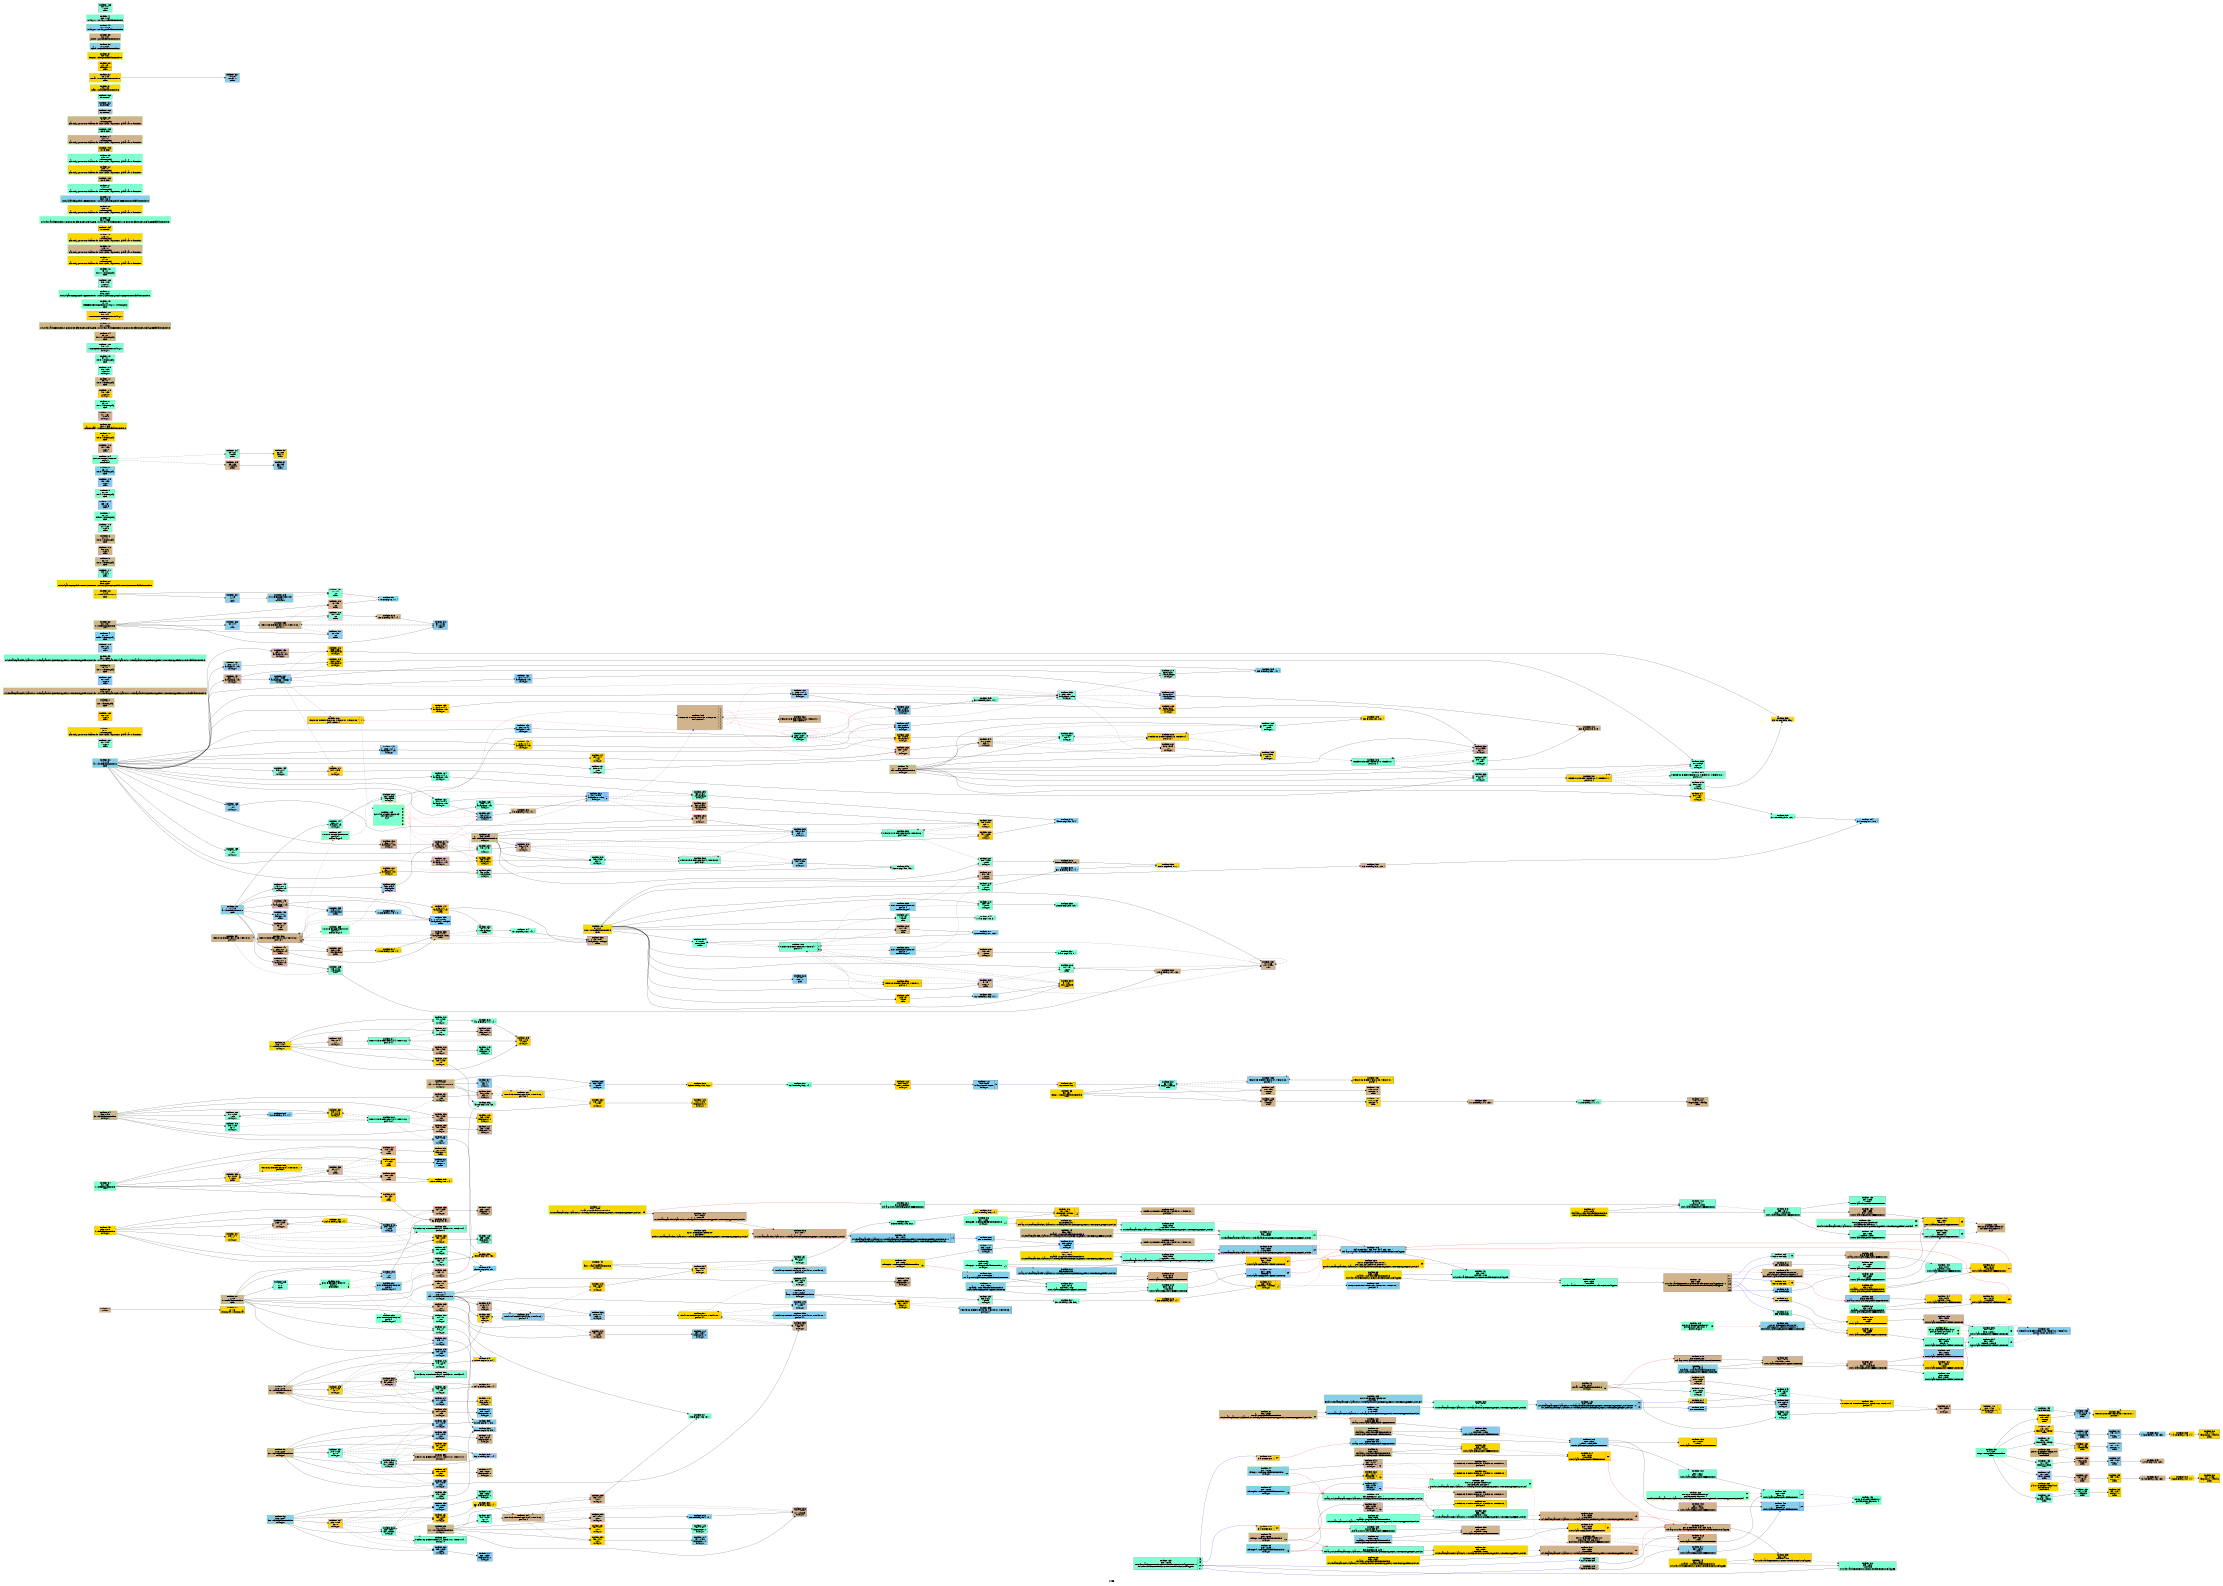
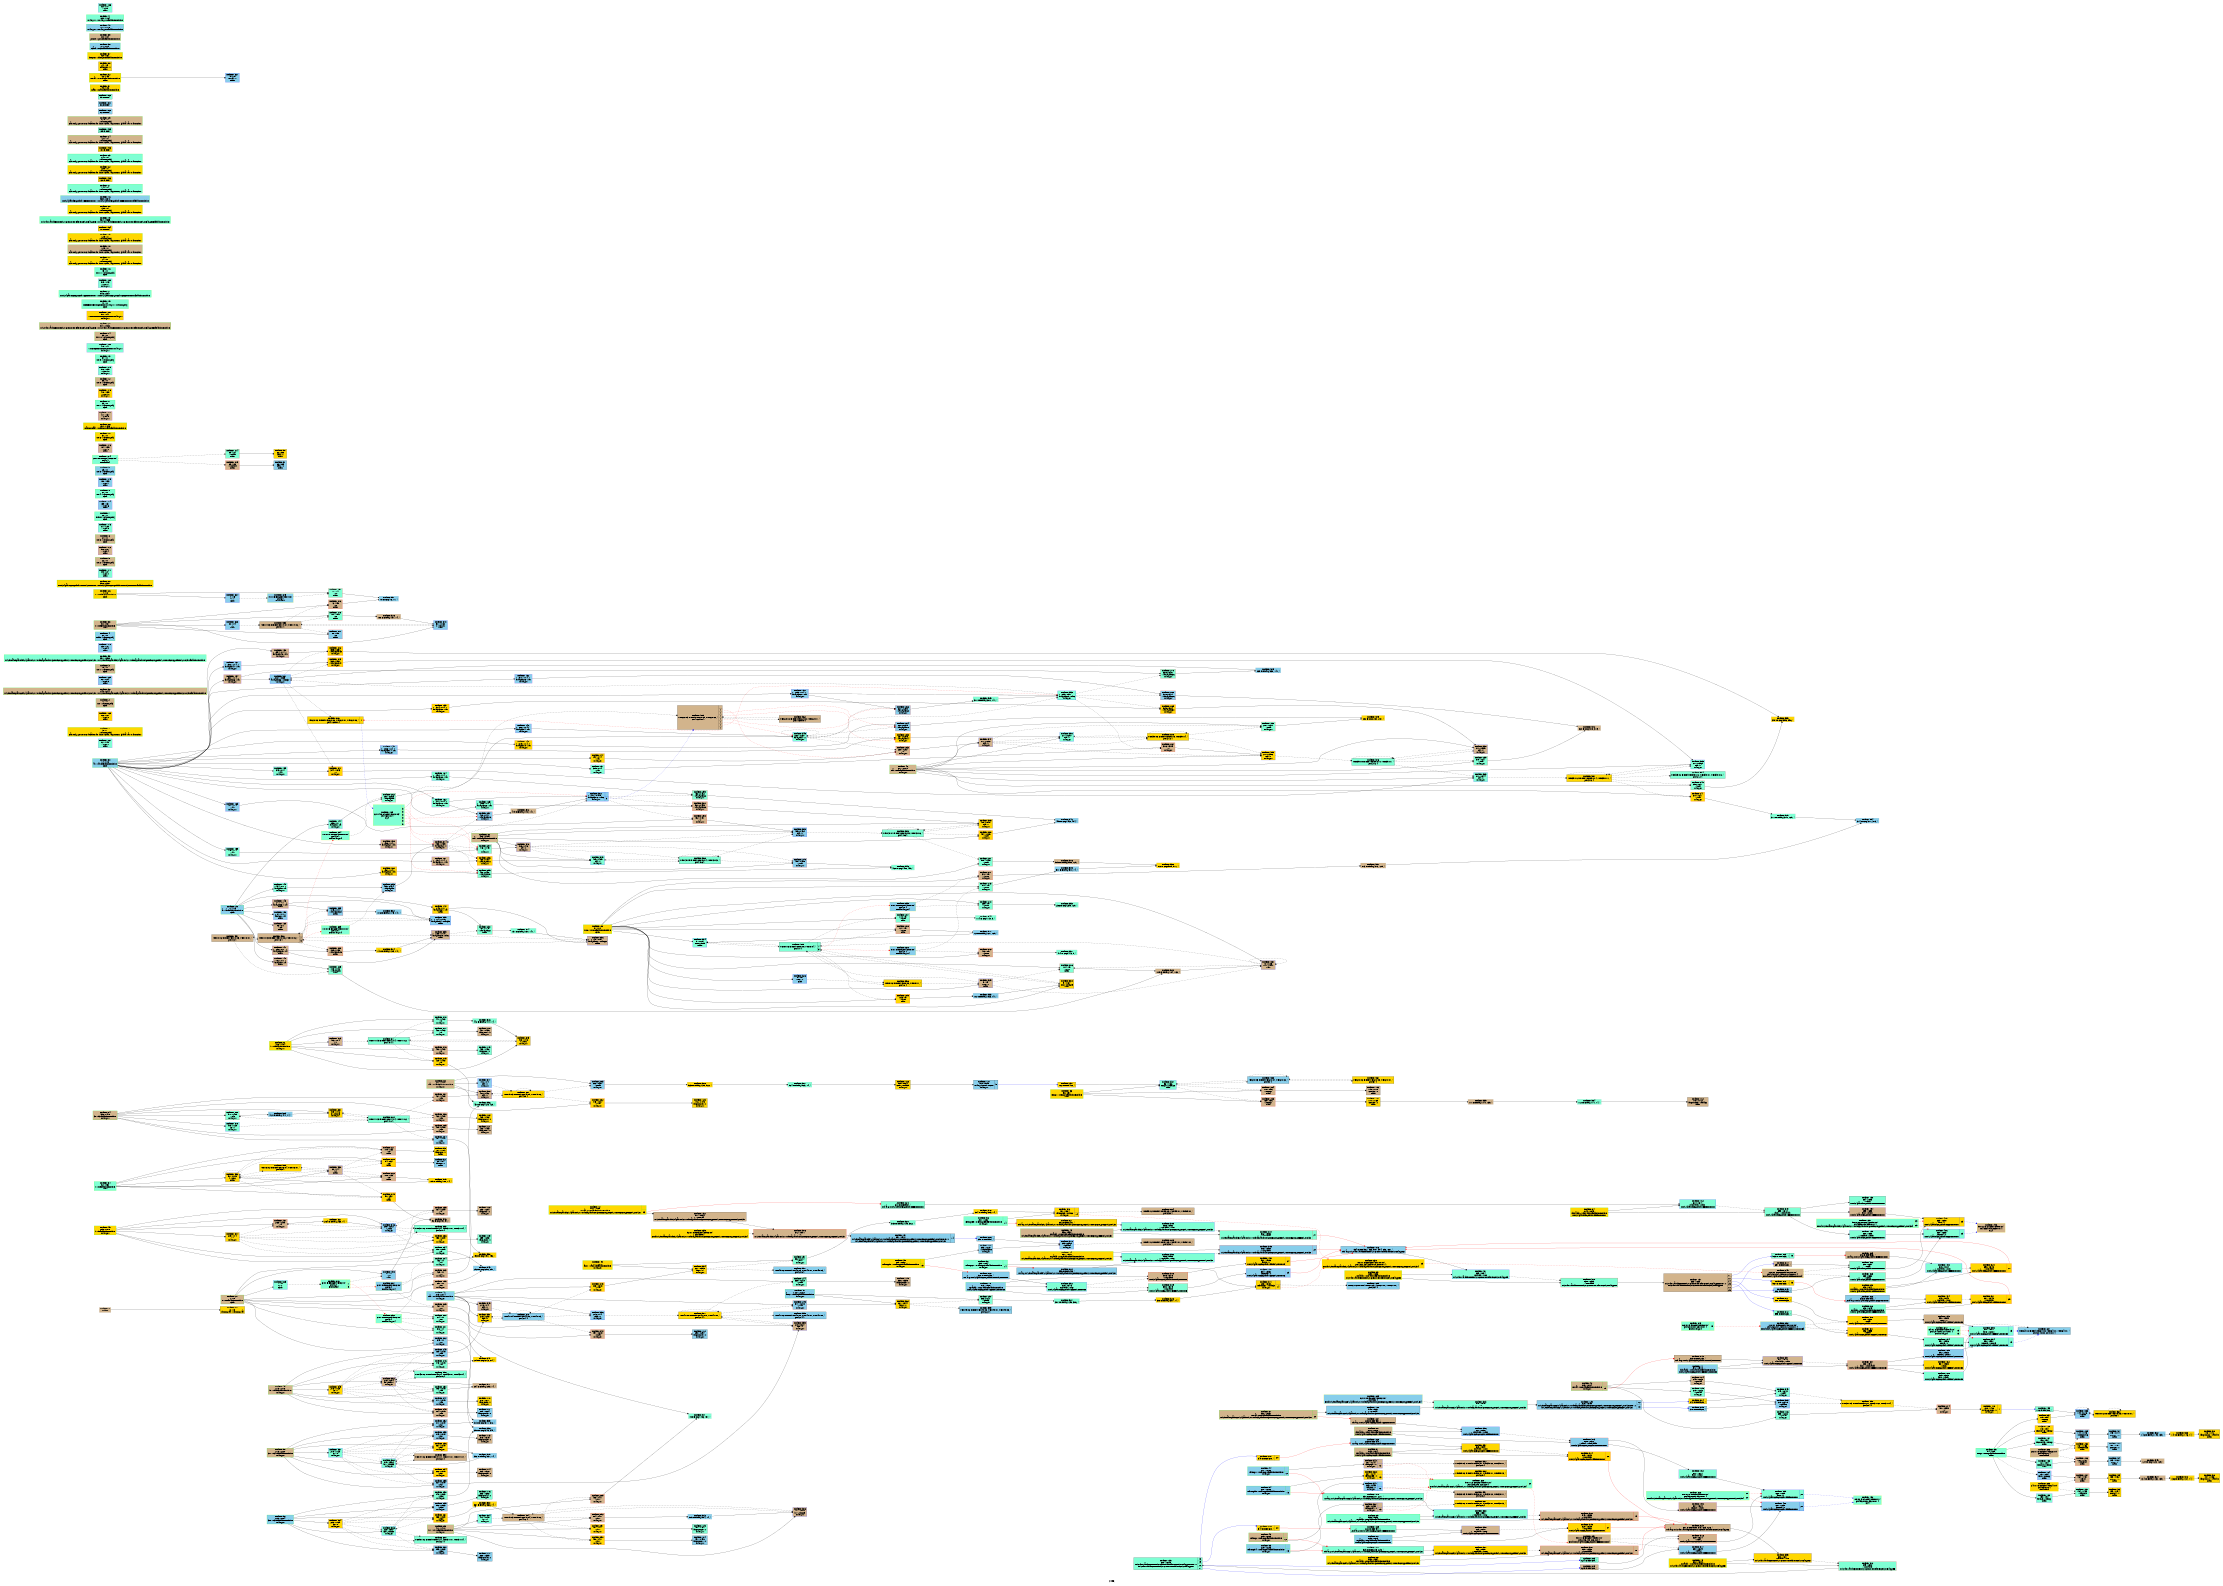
node "NodeID: 136": removed
